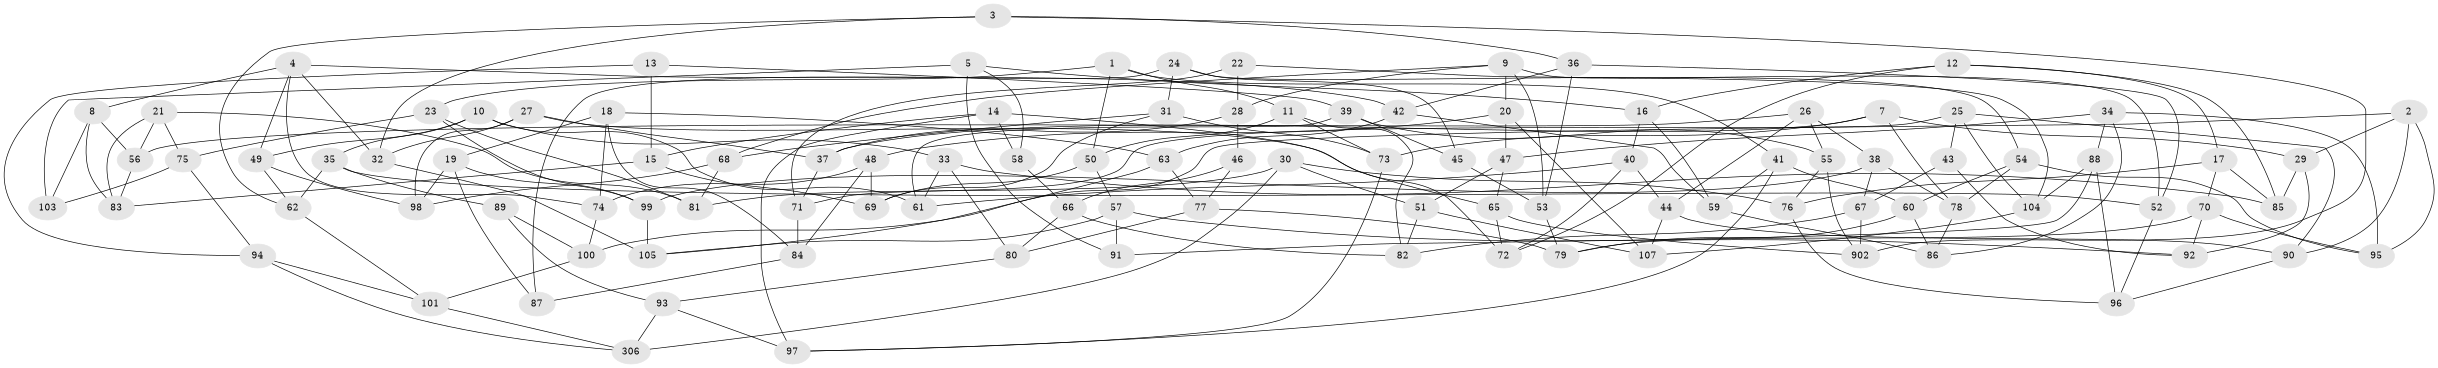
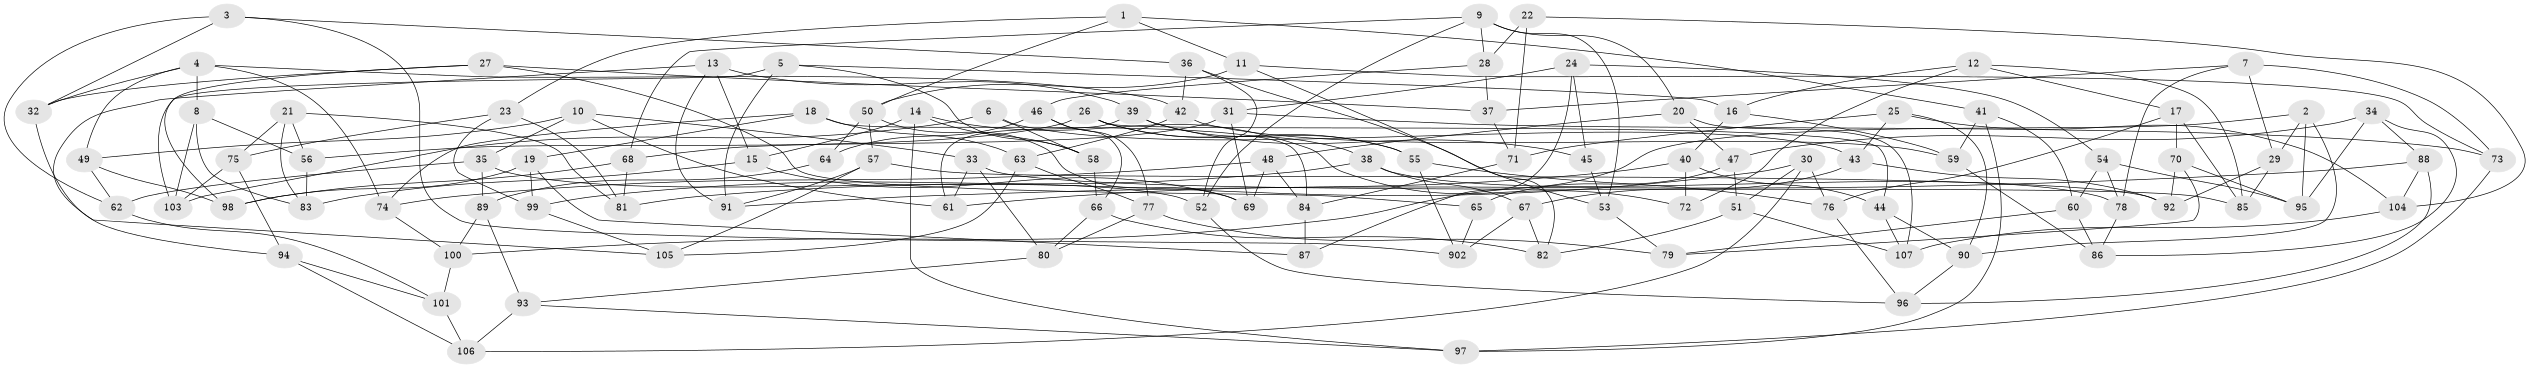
node "6": added
edge "13" -- "91": added
node "64": added
edge "65" -- "72": removed
node "306": label "306" -> "106"
